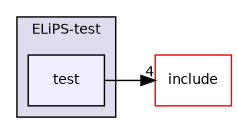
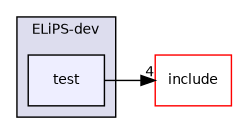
cluster "ELiPS-test": label "ELiPS-test" -> "ELiPS-dev"
